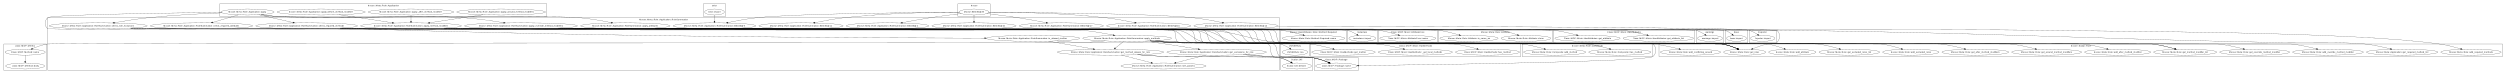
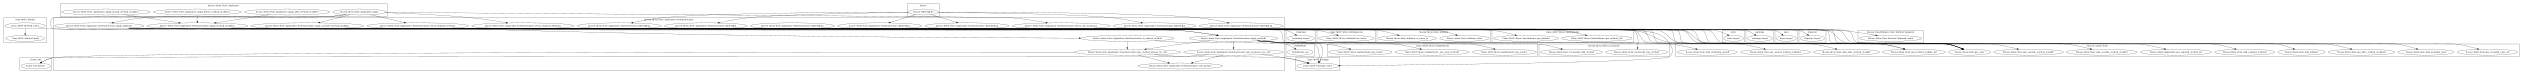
edge "strict::import" -> "Moose::Meta::Role::Application::RoleSummation::BEGIN@9": reversed
edge "Moose::BEGIN@39" -> "Moose::Meta::Role::Application::RoleSummation::BEGIN@10": removed
edge "Moose::Meta::Role::Application::RoleSummation::apply_methods" -> "Class::MOP::Method::name": reversed
